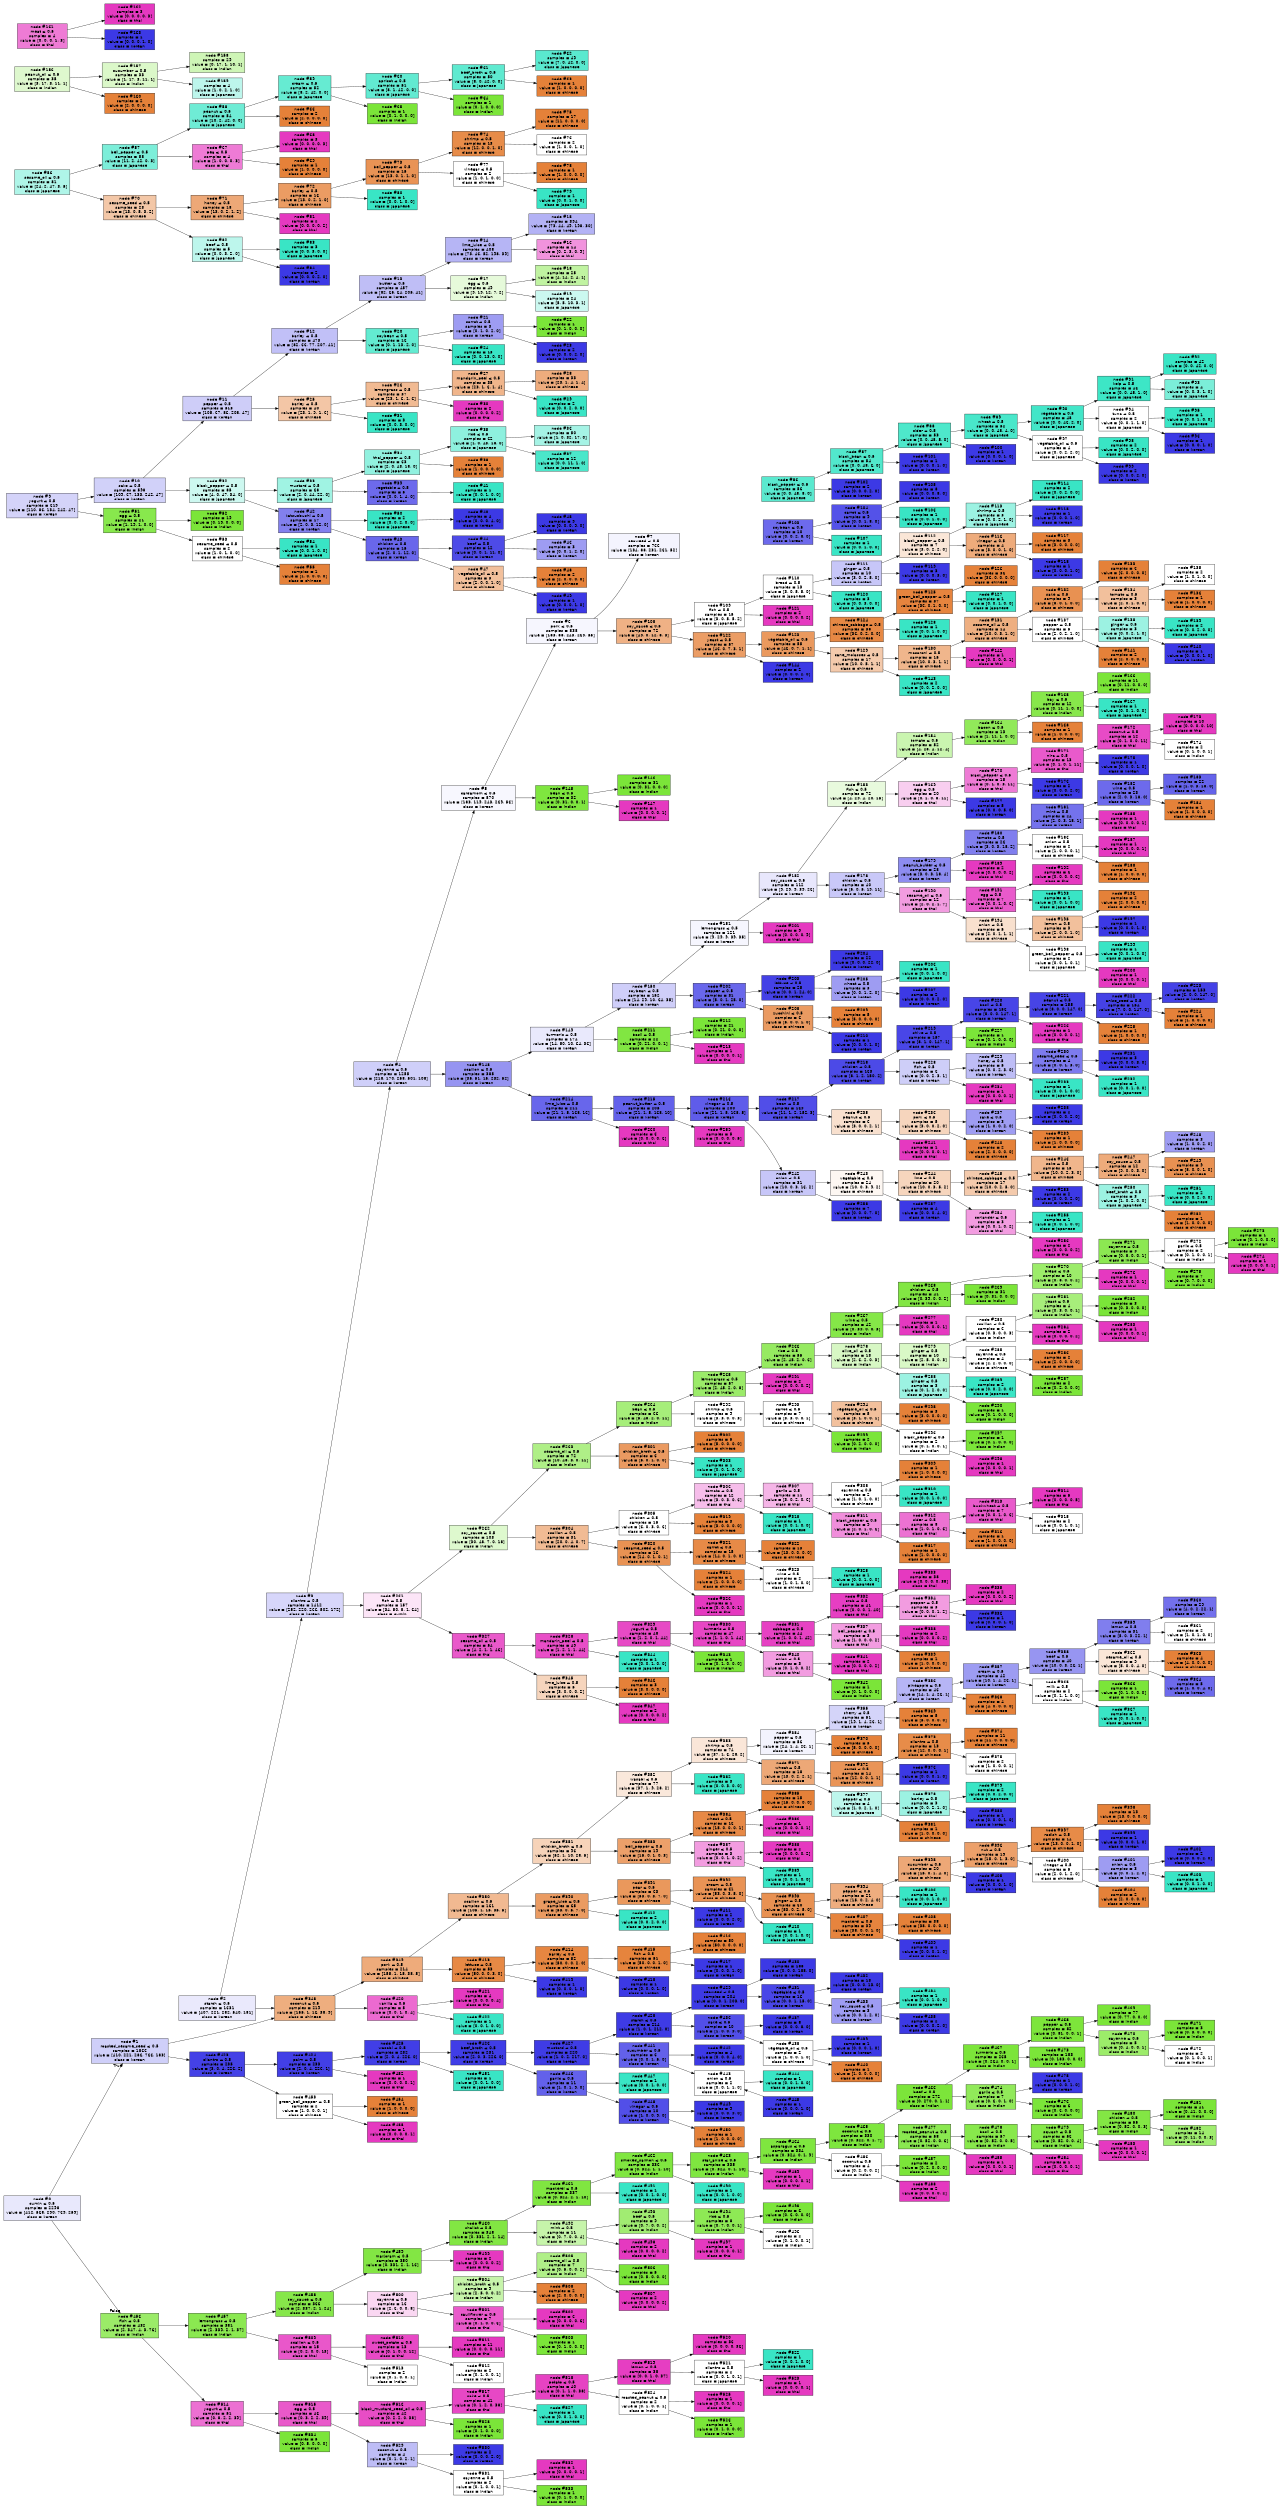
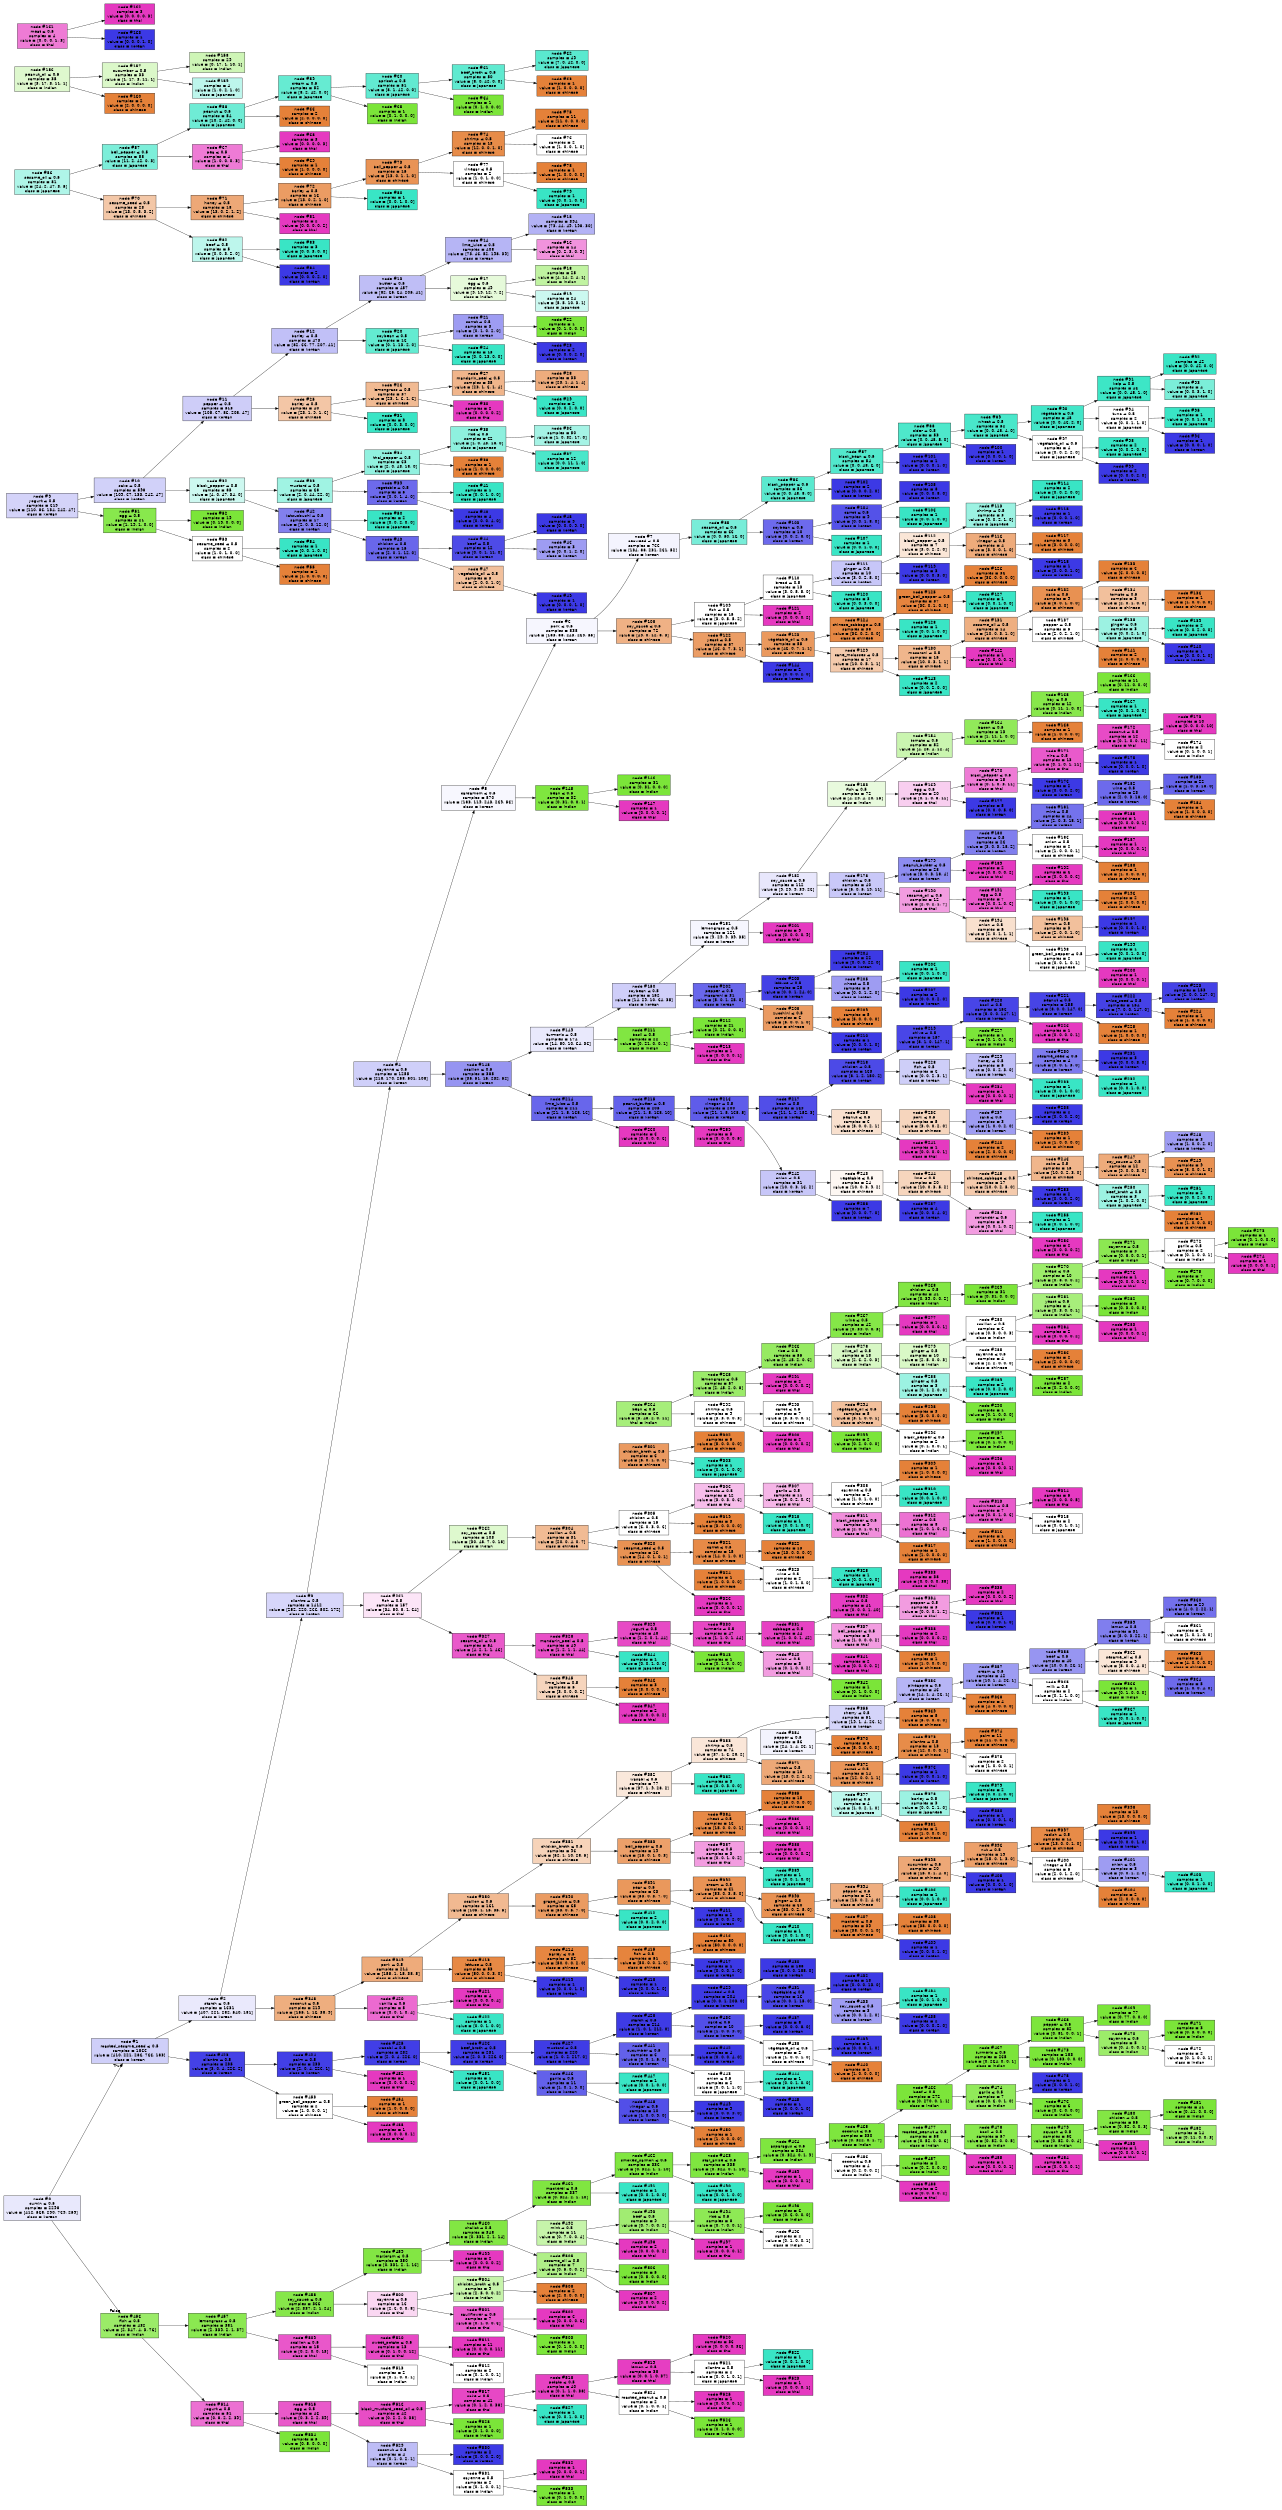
node "node #75": text "samples = 17" -> "samples = 11"
edge "node #50" -> "node #40": now "node #39" -> "node #40"
node "node #85": added
node "node #135": removed
node "node #48": removed
node "node #185": text "samples = 1" -> "smoked = 1"
edge "node #195" -> "node #196": now "node #193" -> "node #196"
node "node #202": text "samples = 31" -> "macaroni = 31"
edge "node #268" -> "node #270": now "node #269" -> "node #270"
node "node #264": text "class = indian" -> "thai = indian"
node "node #300": added
node "node #263": removed
node "node #261": text "class = cumin" -> "class = thai"
node "node #374": text "samples = 11" -> "palm = 11"
edge "node #353" -> "node #354": now "node #353" -> "node #355"
node "node #402": removed
edge "node #1" -> "node #348": now "node #1" -> "node #2"
edge "node #445" -> "node #443": reversed
node "node #485": text "class = thai" -> "meat = thai"
edge "node #460" -> "node #492": now "node #460" -> "node #505"
